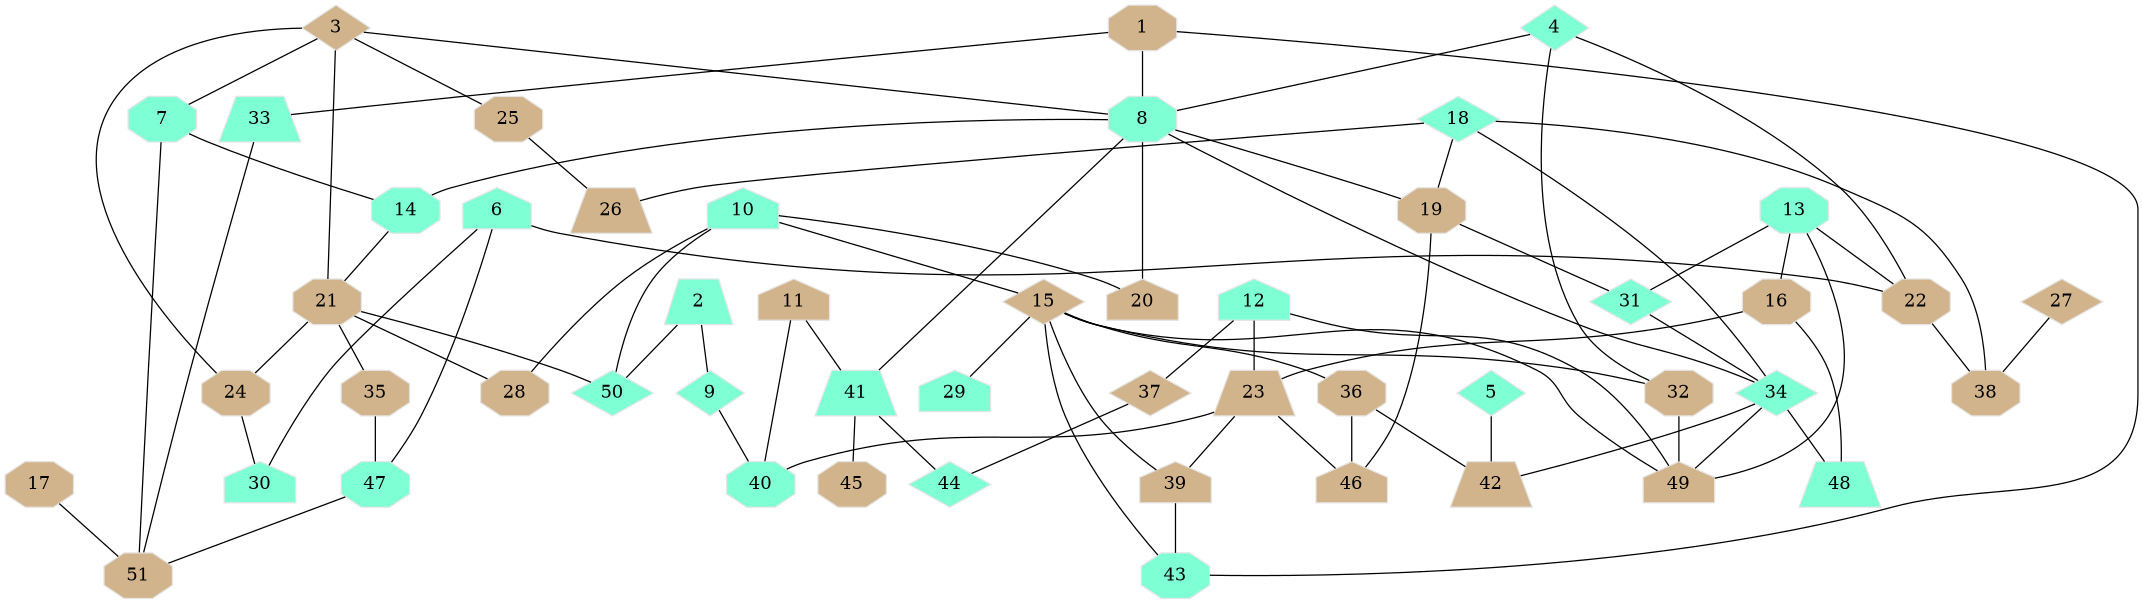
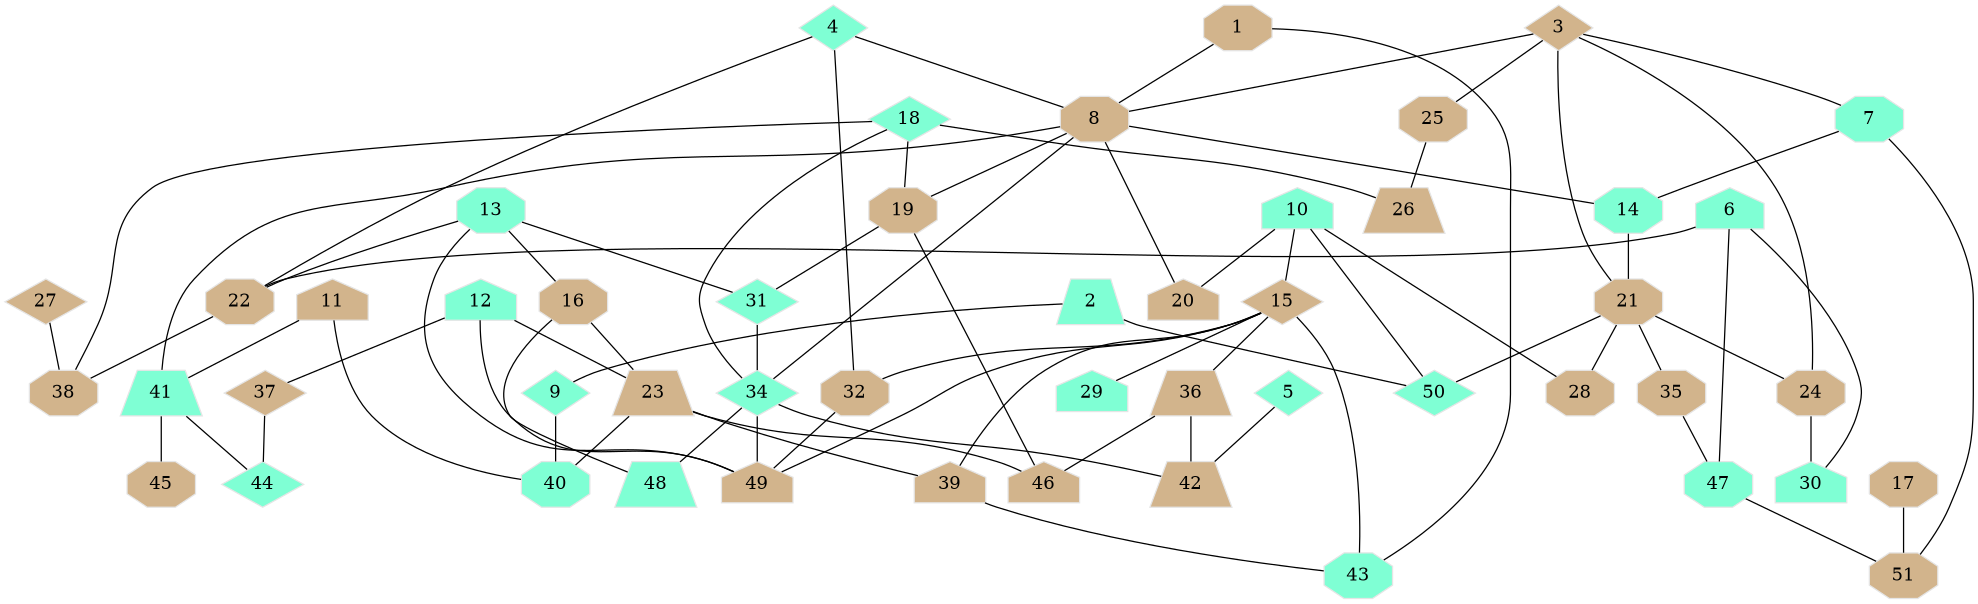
node "33": removed
node "8": fillcolor aquamarine -> tan
node "36": shape octagon -> trapezium
